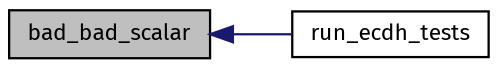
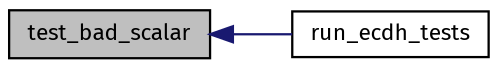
node "bad_bad_scalar": label "bad_bad_scalar" -> "test_bad_scalar"
